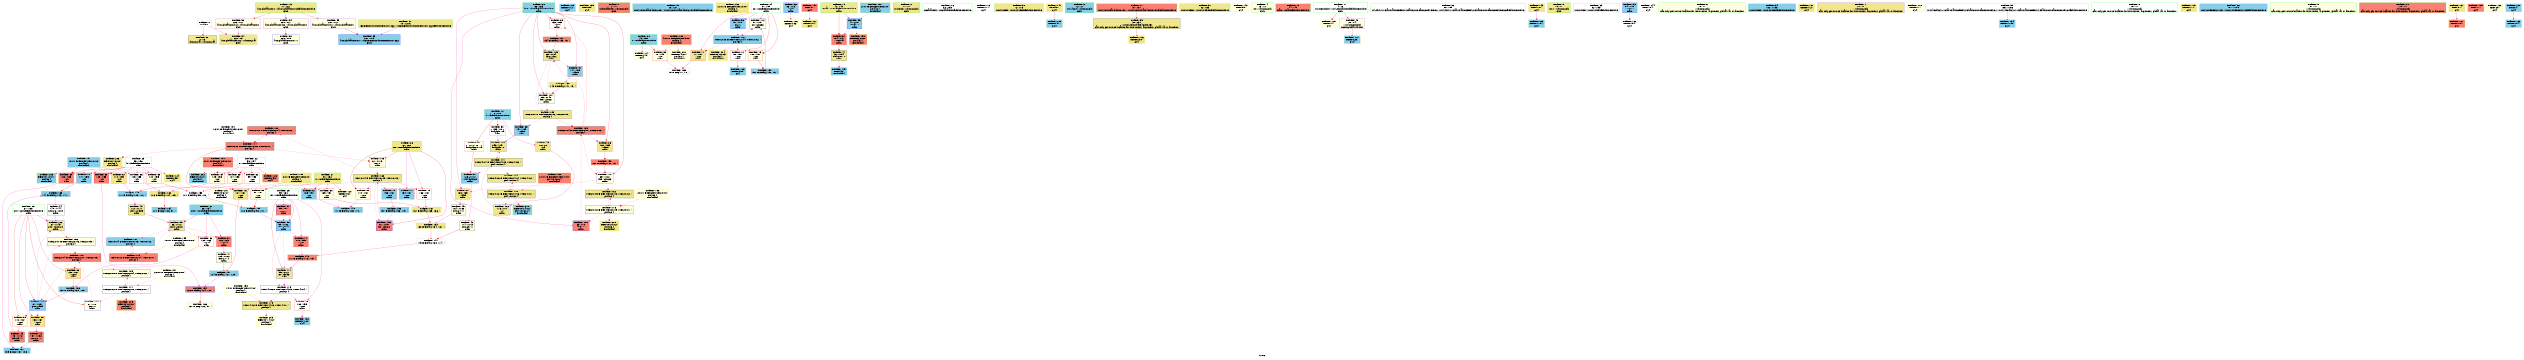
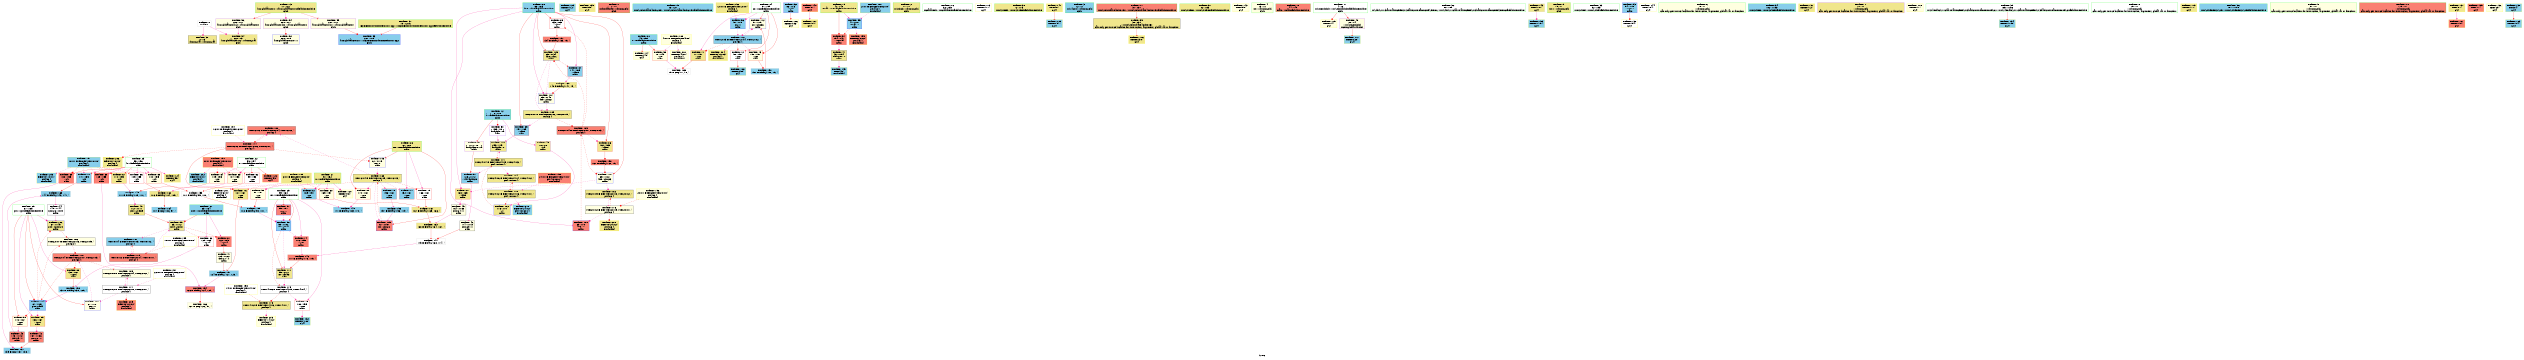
node "NodeID: 188": fillcolor salmon -> lightyellow
